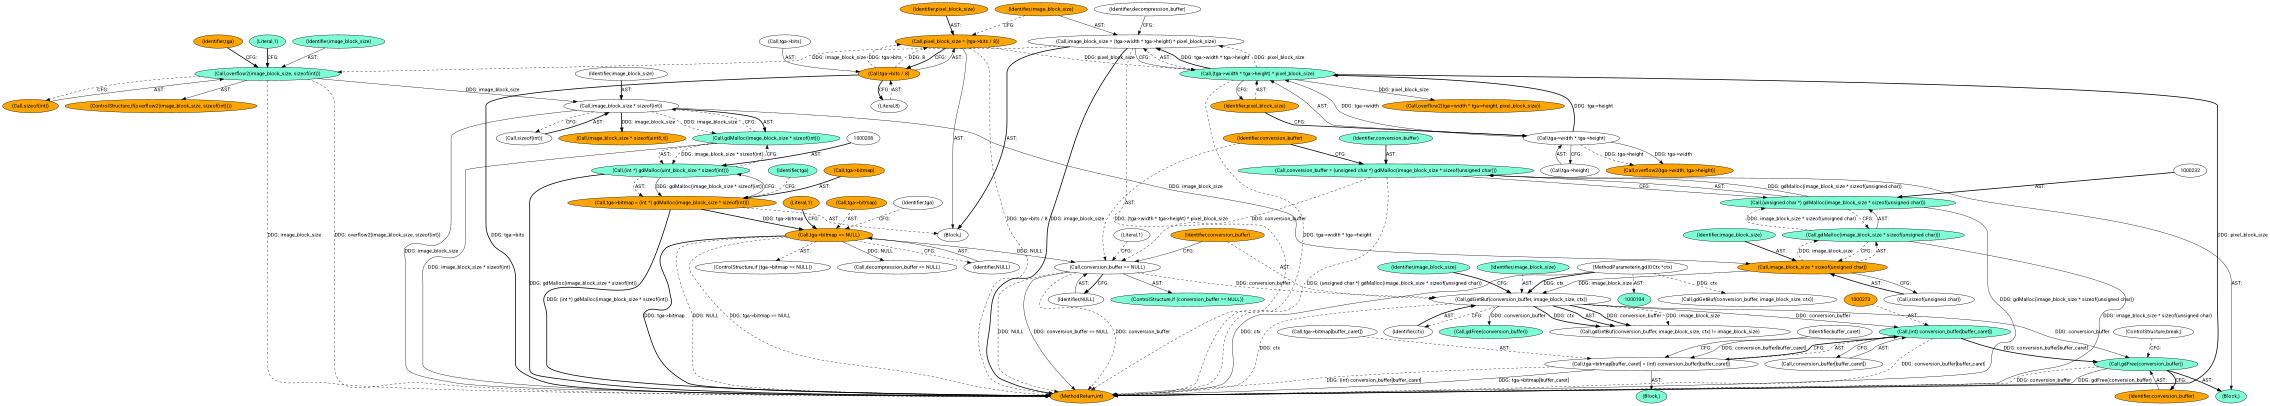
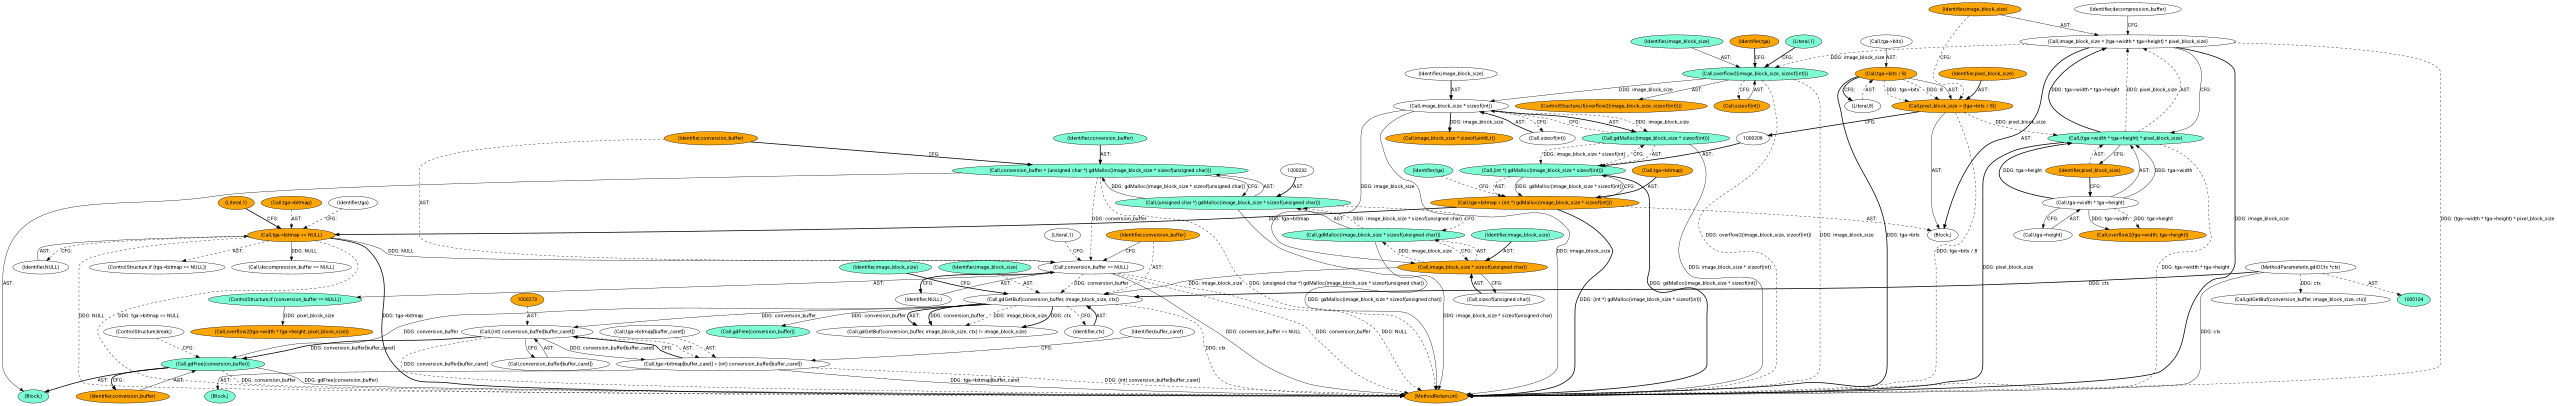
edge "(Call,pixel_block_size = (tga->bits / 8))" -> "(Call,tga->bits / 8)": now "(Call,pixel_block_size = (tga->bits / 8))" -> "1000208"
edge "(Call,(tga->width * tga->height) * pixel_block_size)" -> "(Call,overflow2(tga->width * tga->height, pixel_block_size))": now "(ControlStructure,if (conversion_buffer == NULL))" -> "(Call,overflow2(tga->width * tga->height, pixel_block_size))"
node "(Call,(int *) gdMalloc(uint_block_size * sizeof(int)))": label "(Call,(int *) gdMalloc(uint_block_size * sizeof(int)))" -> "(Call,(int *) gdMalloc(image_block_size * sizeof(int)))"
node "(Call,(int) conversion_buffer[buffer_caret])": fillcolor aquamarine -> white
